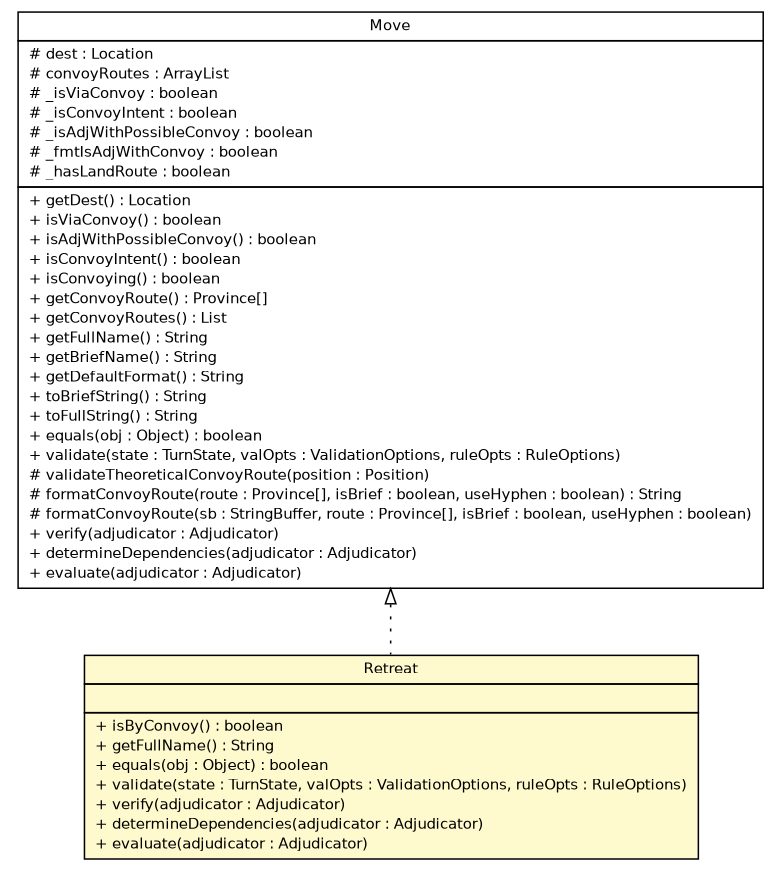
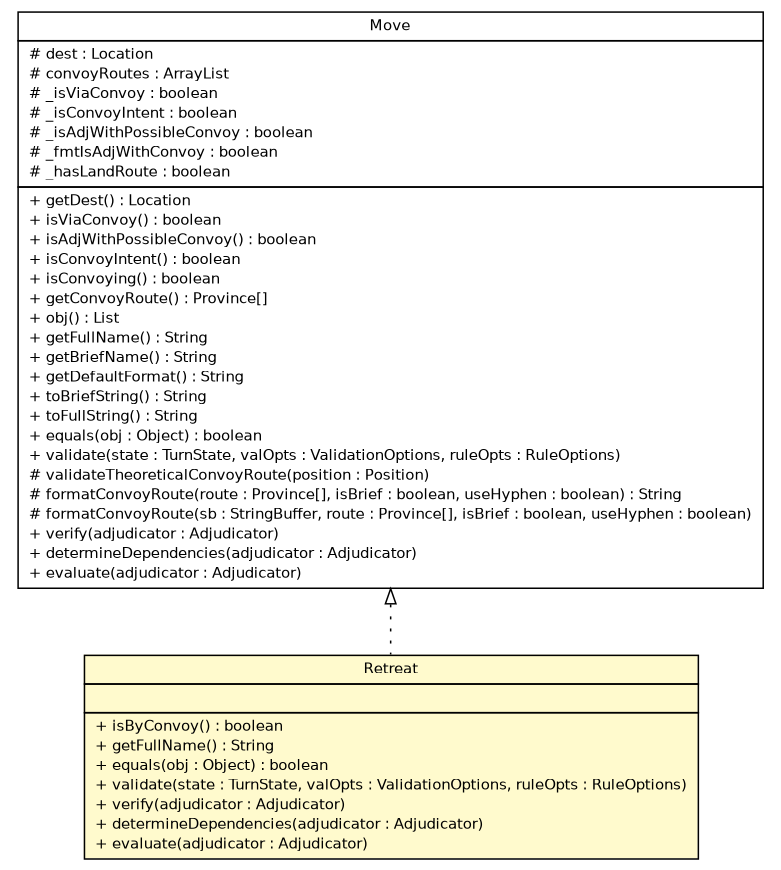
node "Move": text "+ getConvoyRoutes() : List" -> "+ obj() : List"
